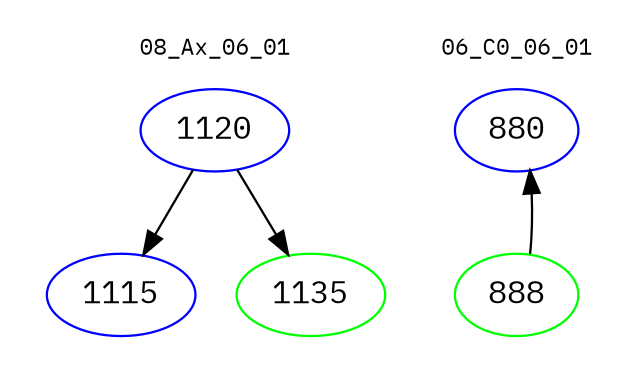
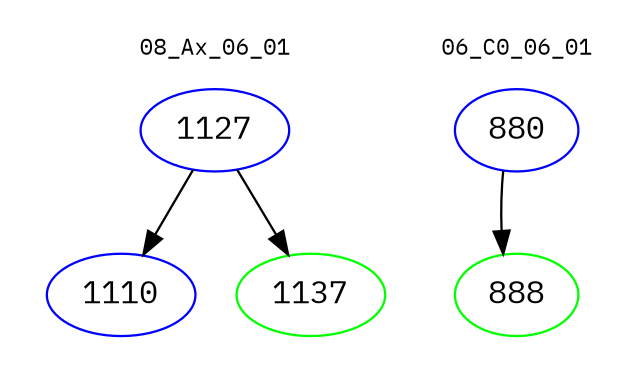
node "1120": label "1120" -> "1127"
edge "888" -> "880": reversed
node "1115": label "1115" -> "1110"
node "1135": label "1135" -> "1137"
